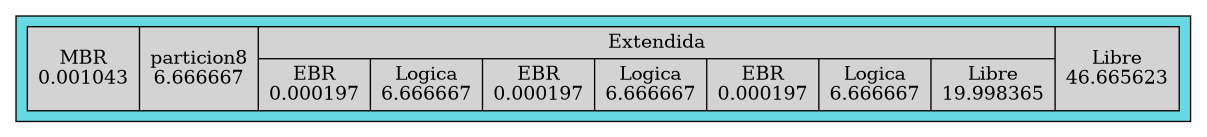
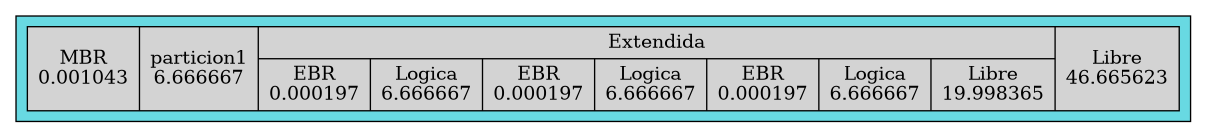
node "MBR": text "particion8" -> "particion1"
